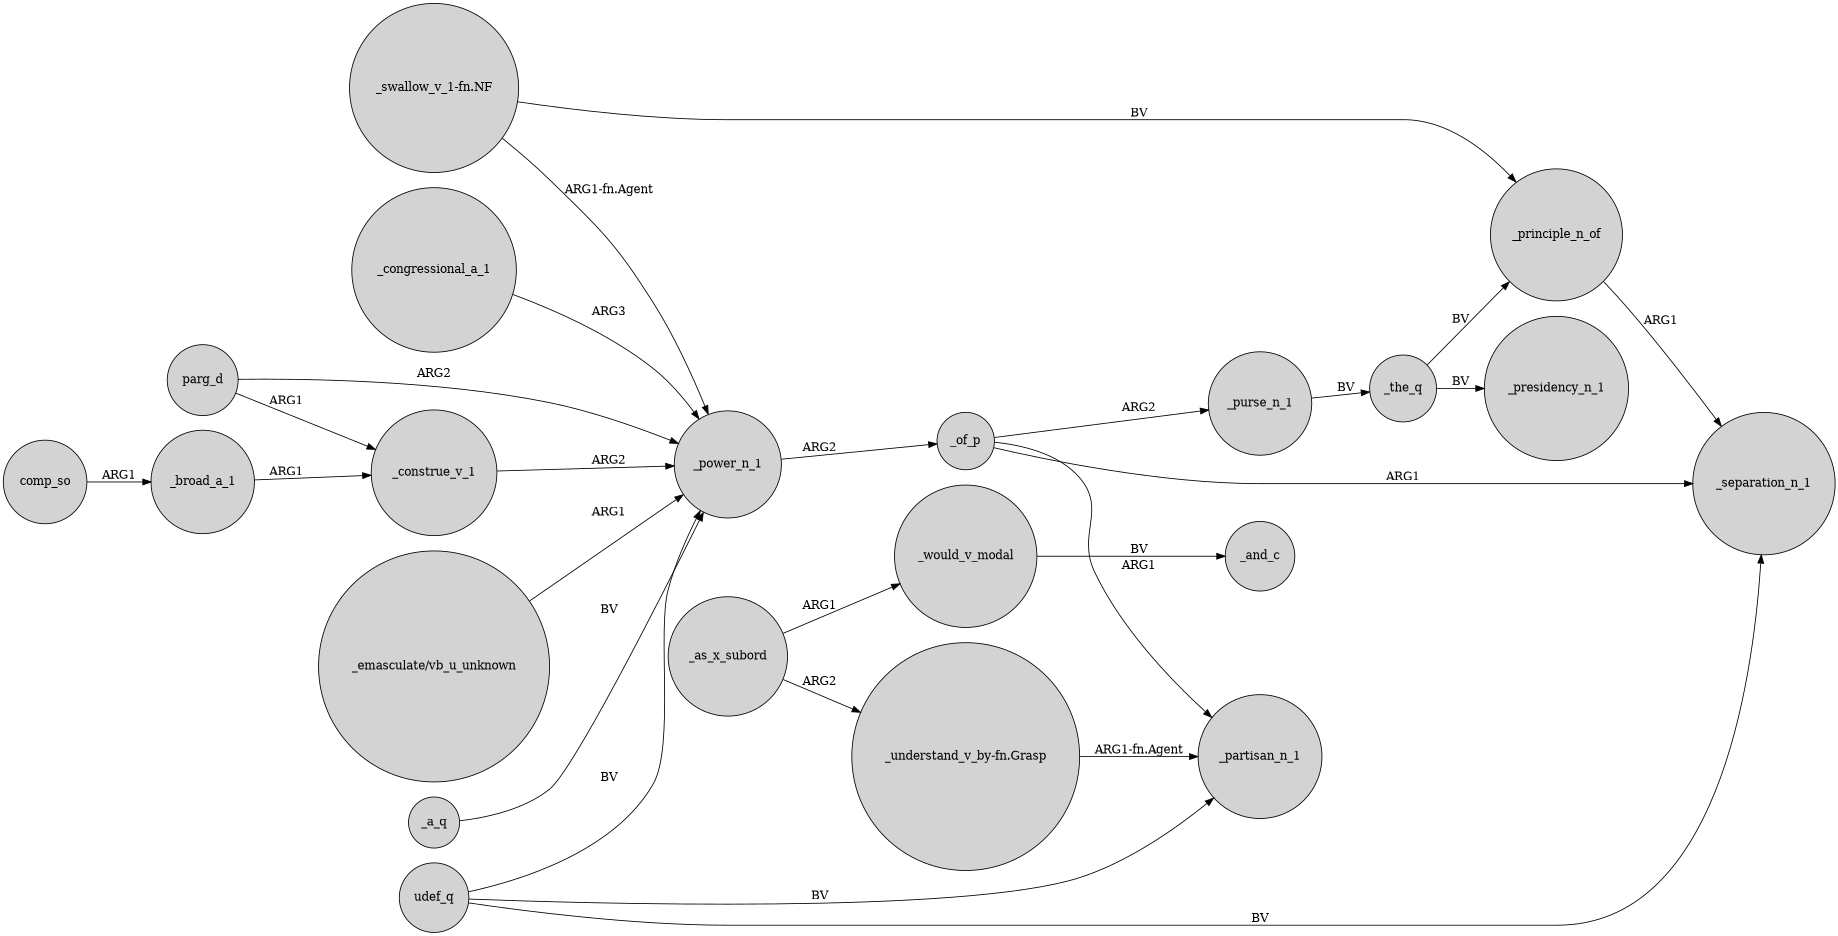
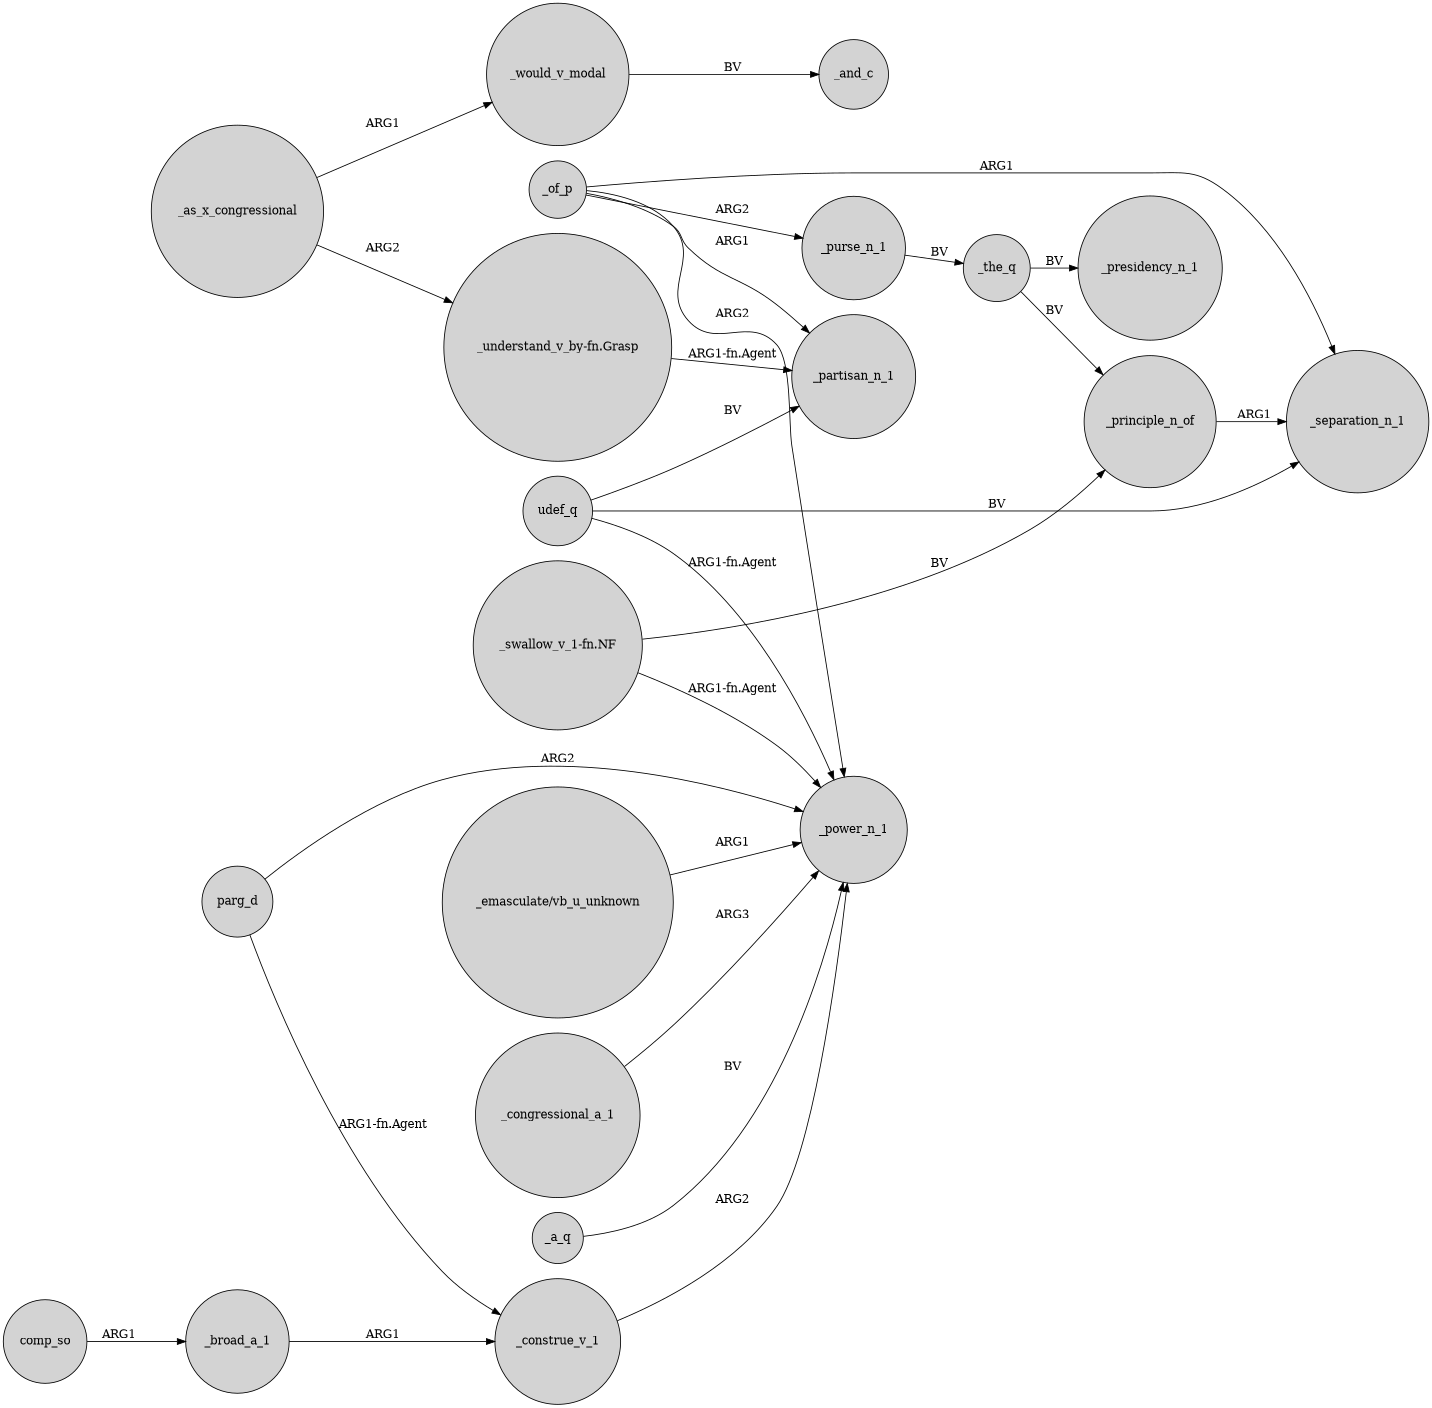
edge "parg_d" -> "_construe_v_1": label "ARG1" -> "ARG1-fn.Agent"
edge "_power_n_1" -> "_of_p": reversed
node "_as_x_subord": label "_as_x_subord" -> "_as_x_congressional"
edge "udef_q" -> "_power_n_1": label "BV" -> "ARG1-fn.Agent"
